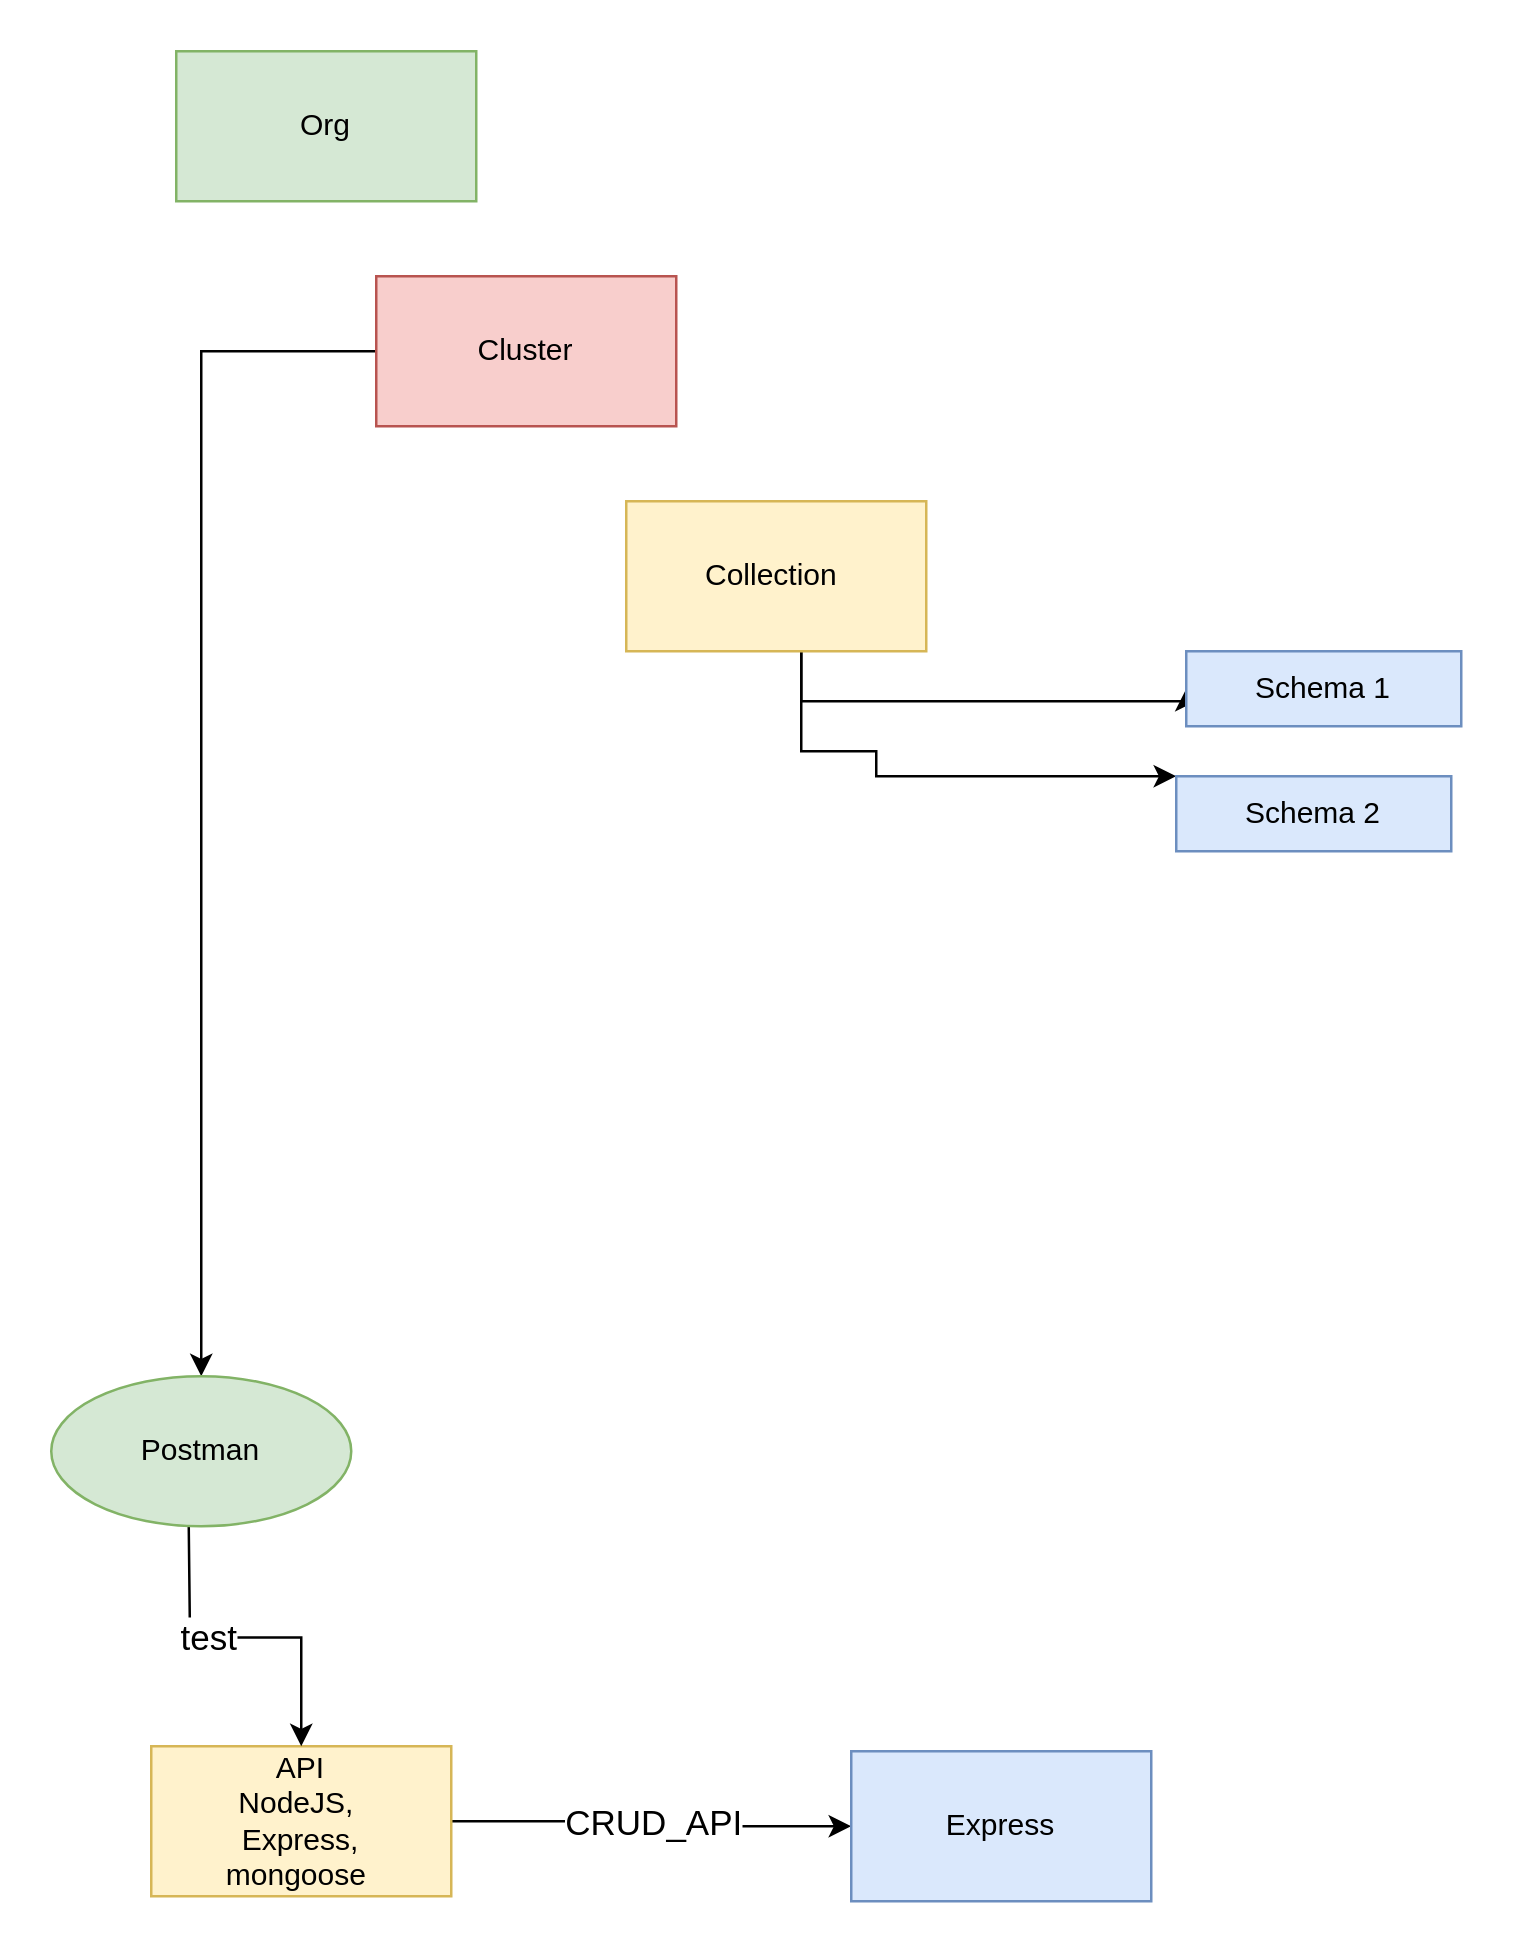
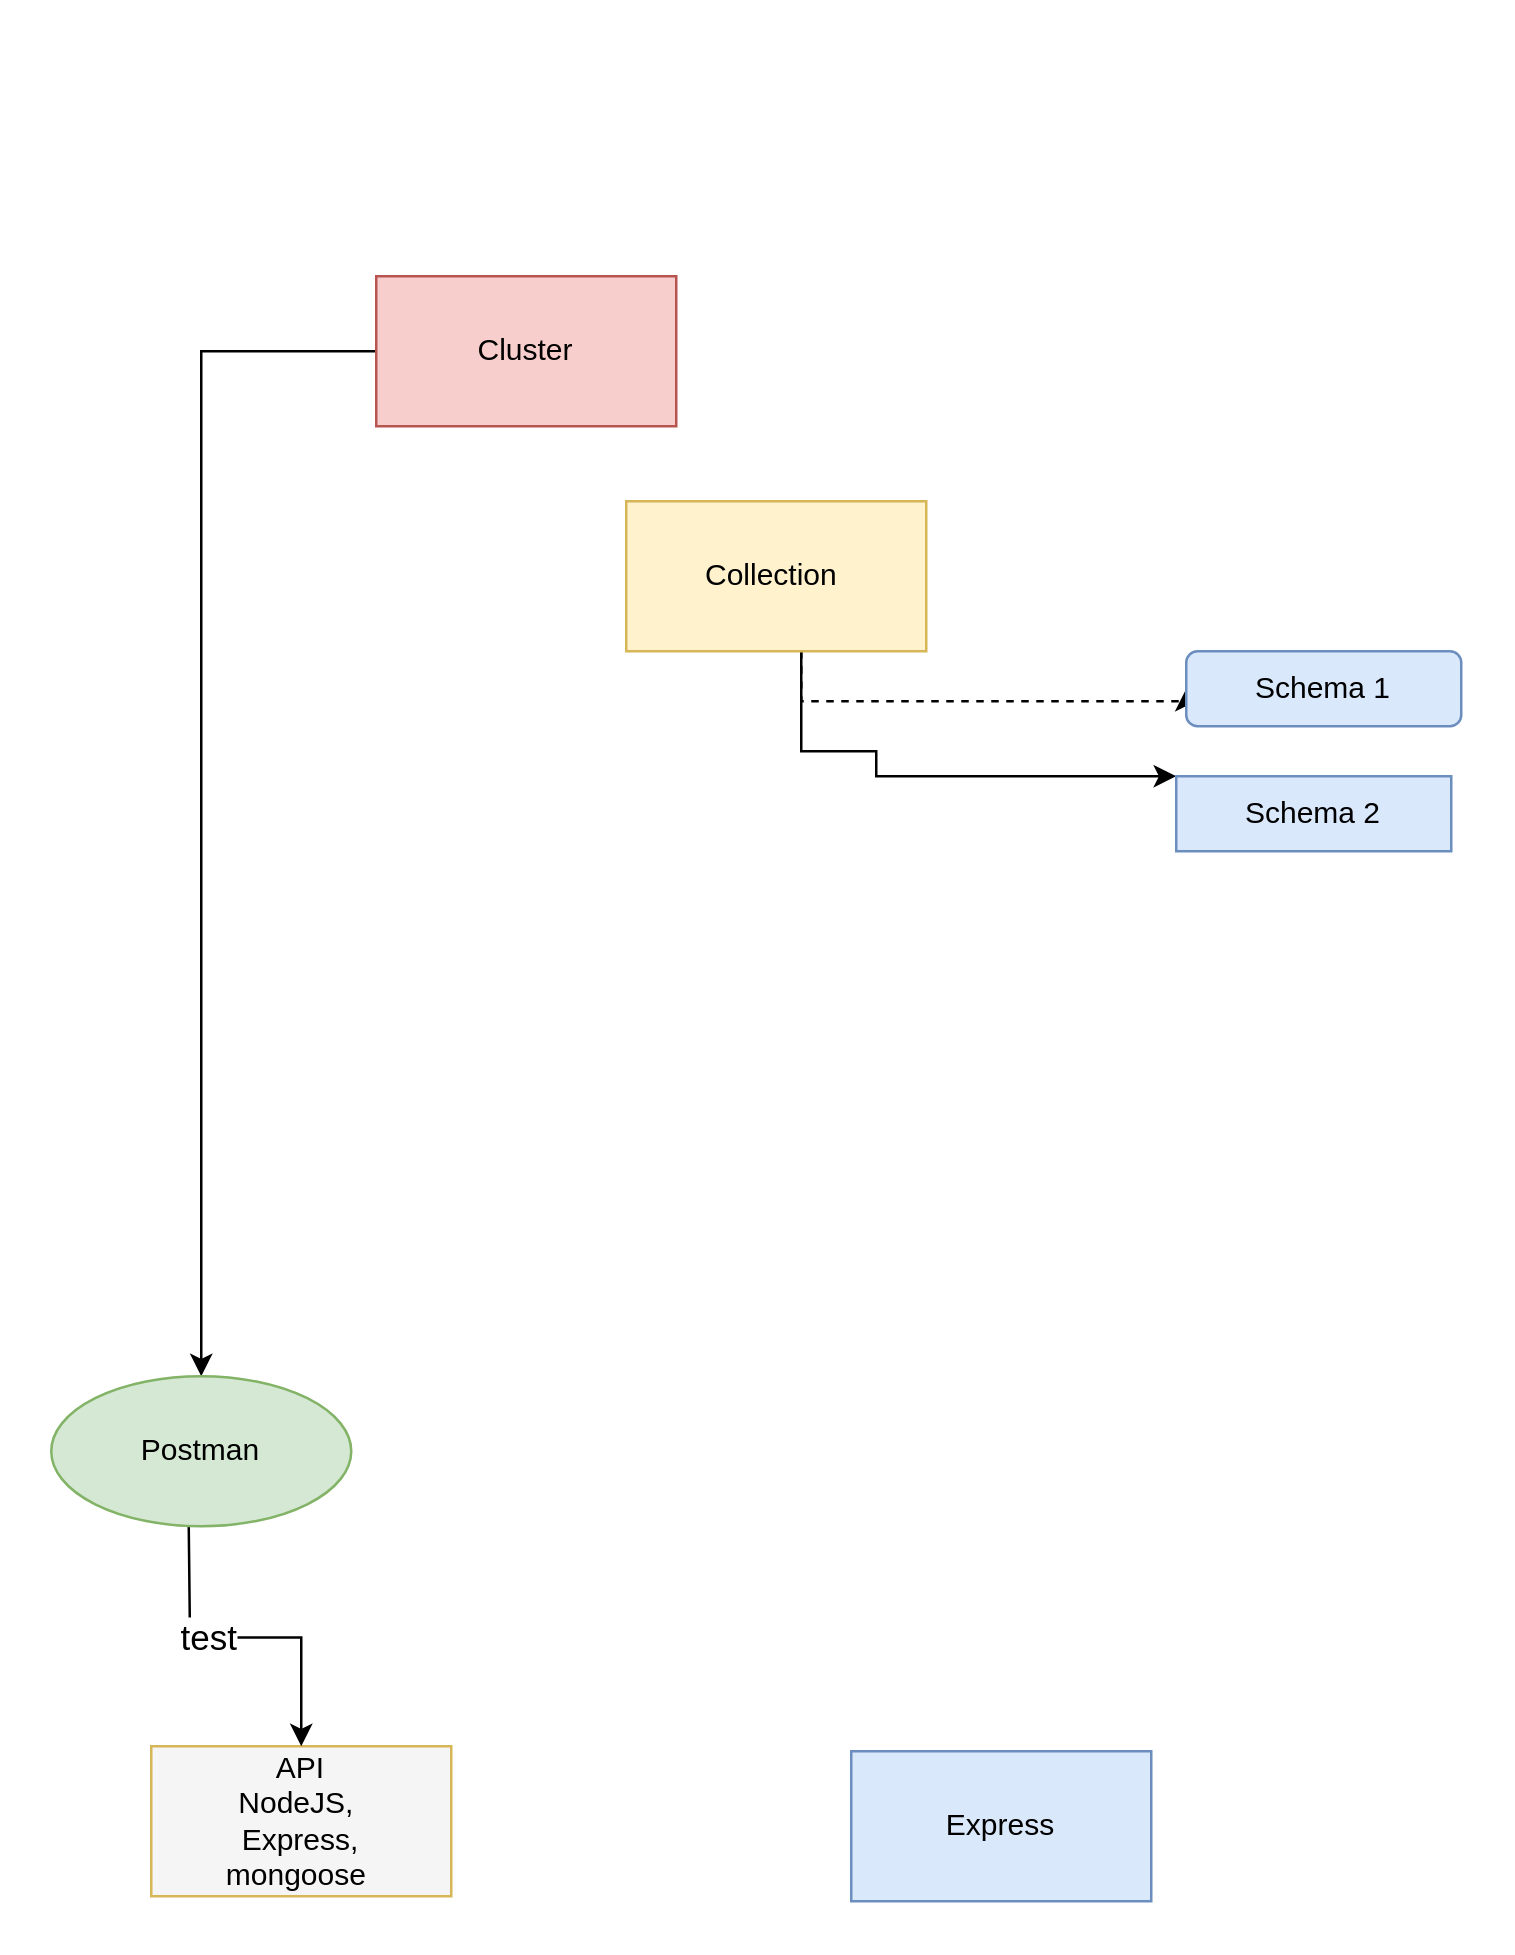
node "Org": removed
node "Schema 1": shape rectangle -> rounded rectangle
edge "Collection" -> "Schema 1": style solid -> dashed
node "API NodeJS, Express, mongoose": fillcolor #fff2cc -> #f5f5f5
edge "API NodeJS, Express, mongoose" -> "Express": removed, labels "API", "CRUD_API"
